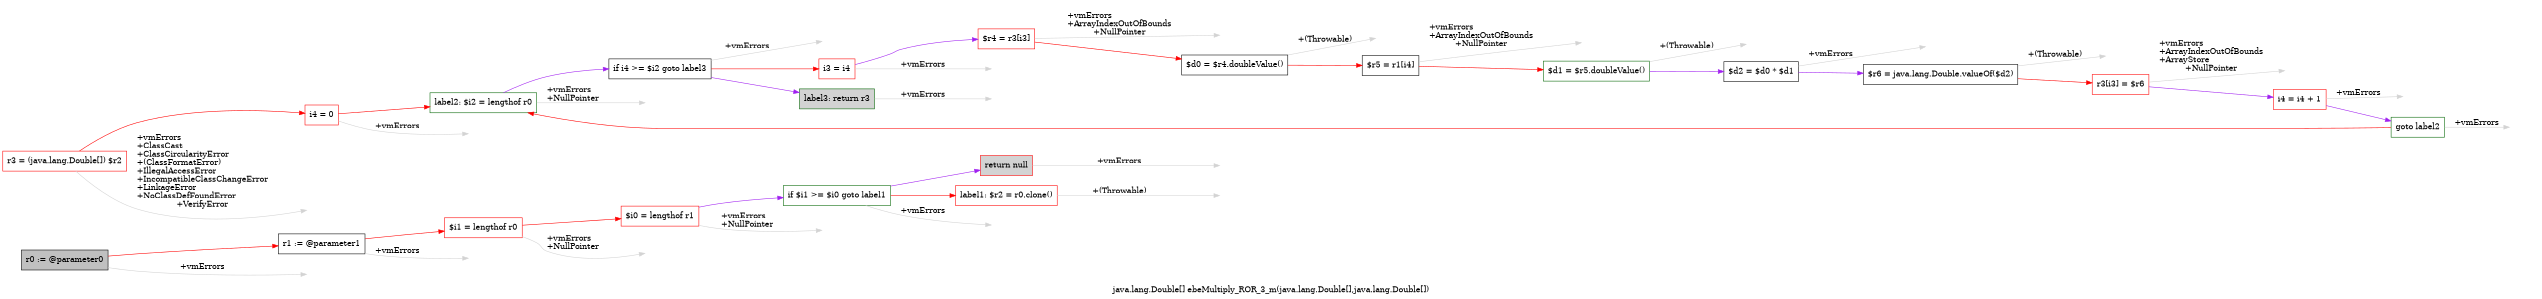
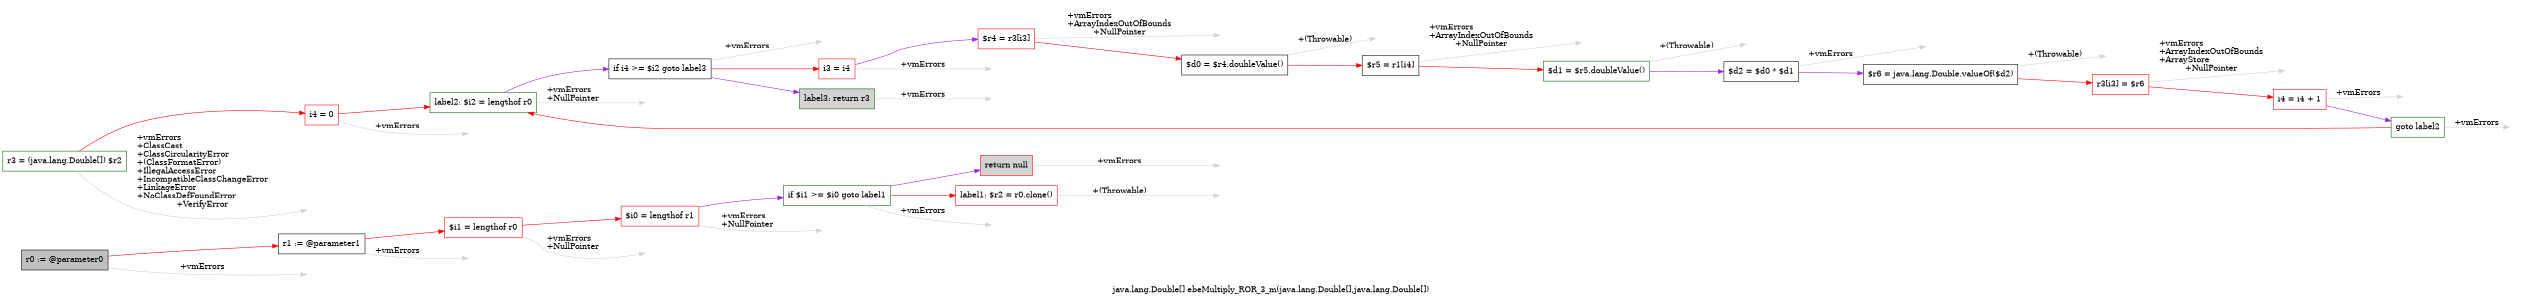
edge "r3[i3] = $r6" -> "i4 = i4 + 1": color purple -> red
node "r3 = (java.lang.Double[]) $r2": color red -> darkgreen
